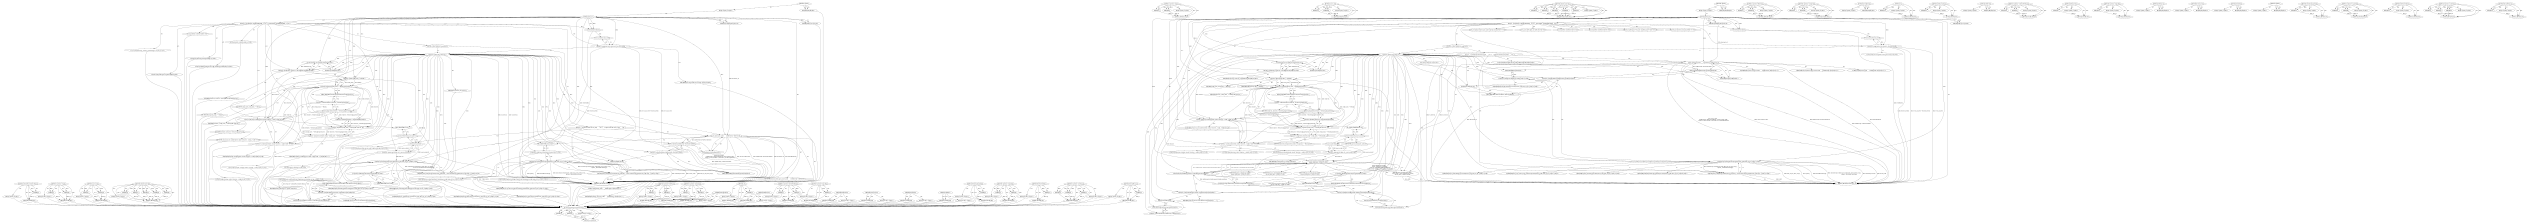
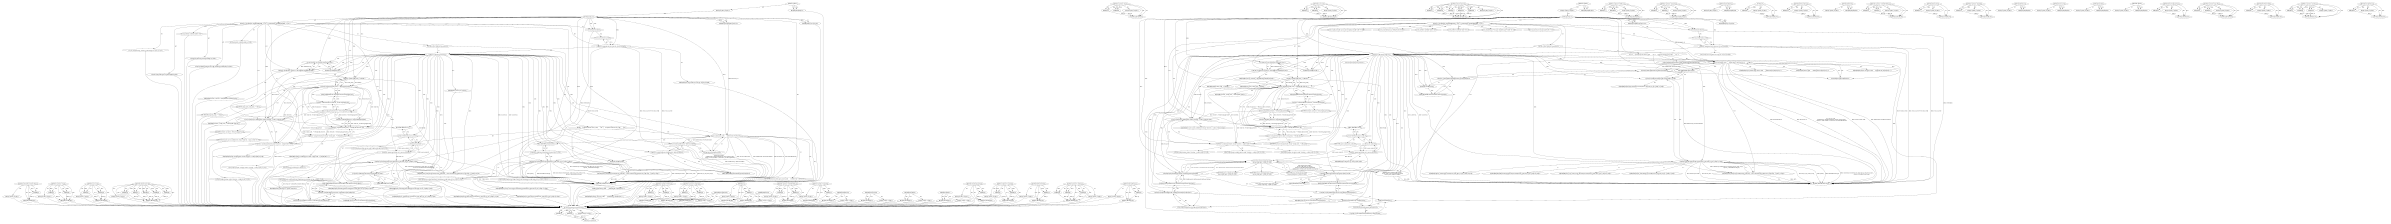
edge "(<operator>.indirectFieldAccess,GetElement()->GetDocument)" -> "(FIELD_IDENTIFIER,GetDocument,GetDocument)": now "(GetDocument,GetElement()->GetDocument())" -> "(FIELD_IDENTIFIER,GetDocument,GetDocument)"
